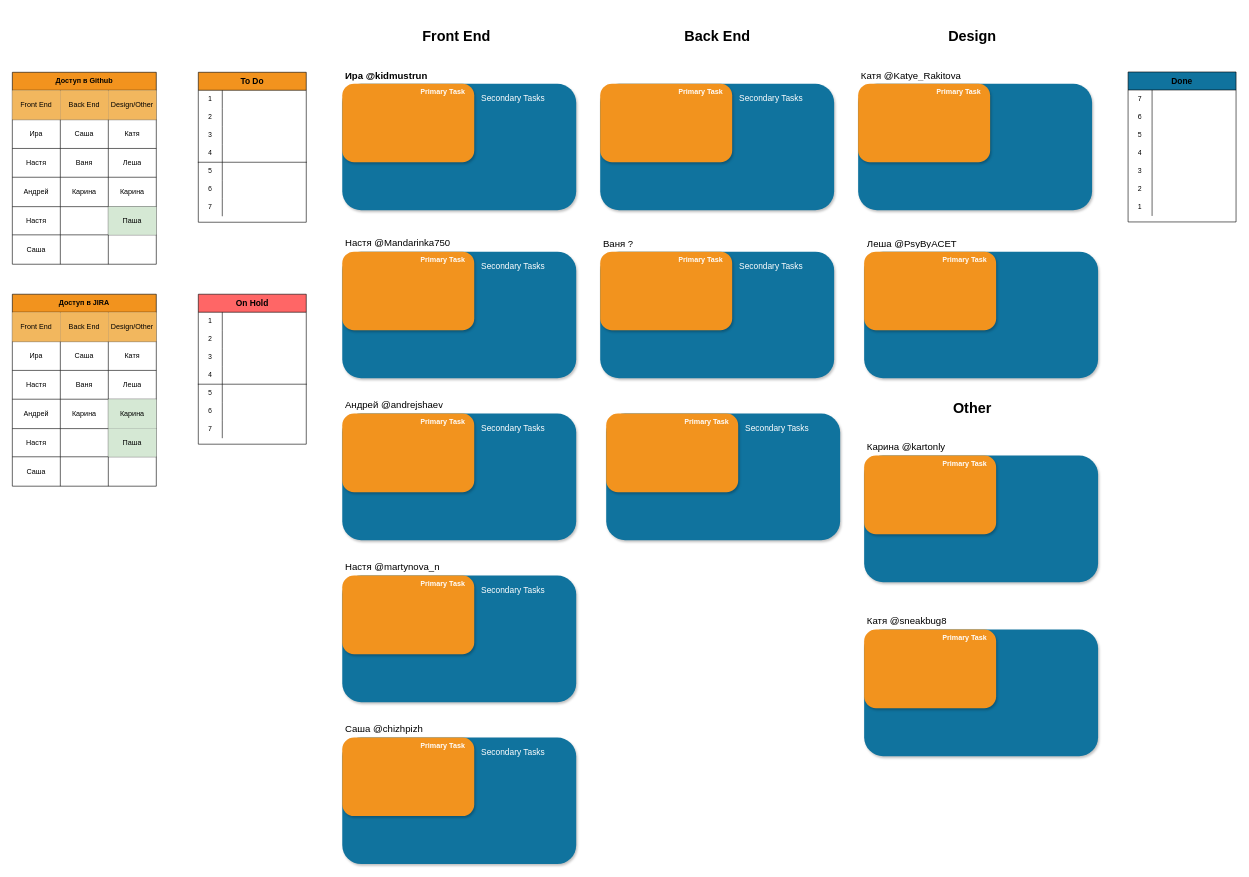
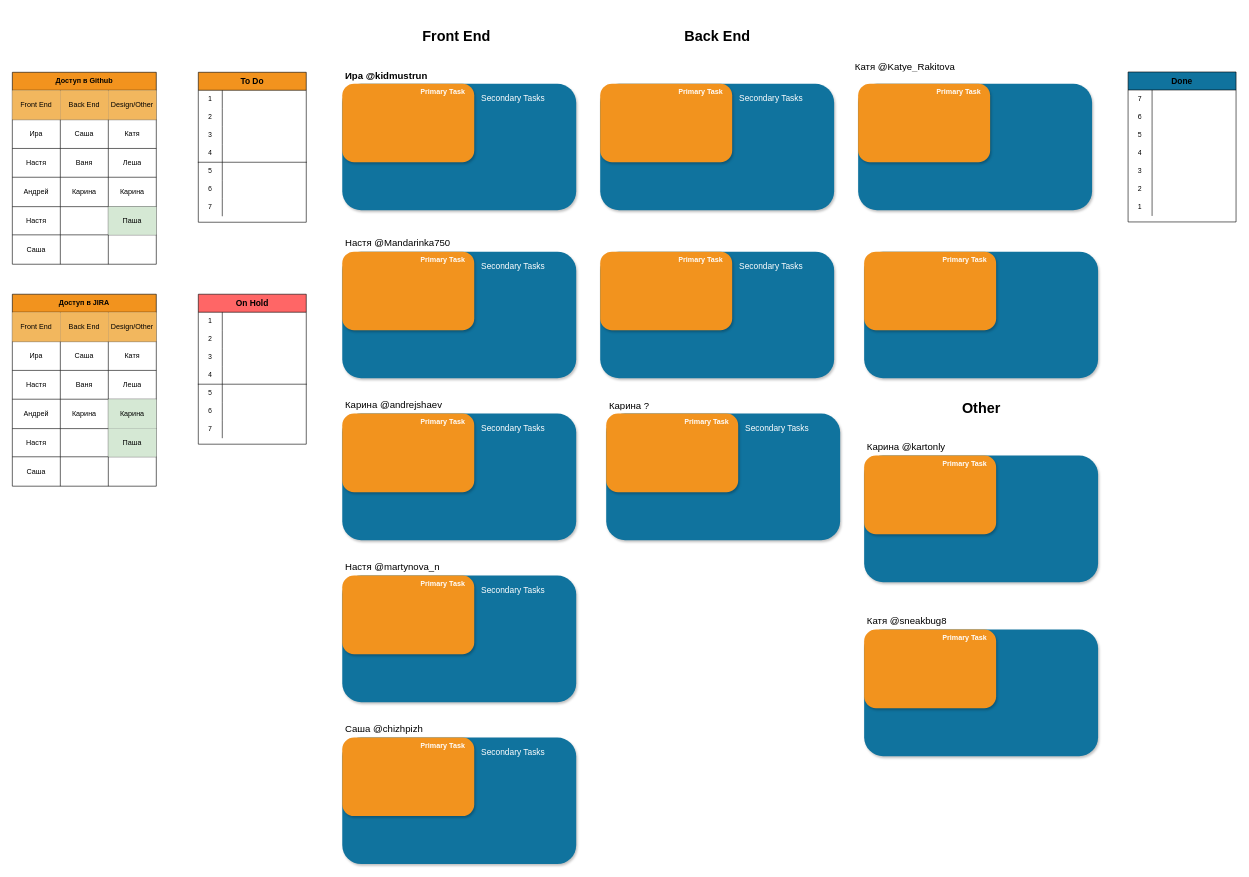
node "Design": removed
node "Катя @Katye_Rakitova": moved (921, 78) -> (915, 69)
node "Ваня ?": removed
node "Леша @PsyByACET": removed
node "Андрей @andrejshaev": label "Андрей @andrejshaev" -> "Карина @andrejshaev"
node "Карина ?": added
node "Other": moved (972, 408) -> (981, 408)
